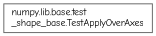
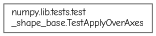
node "numpy.lib.base.test _shape_base.TestApplyOverAxes": label "numpy.lib.base.test _shape_base.TestApplyOverAxes" -> "numpy.lib.tests.test _shape_base.TestApplyOverAxes"
